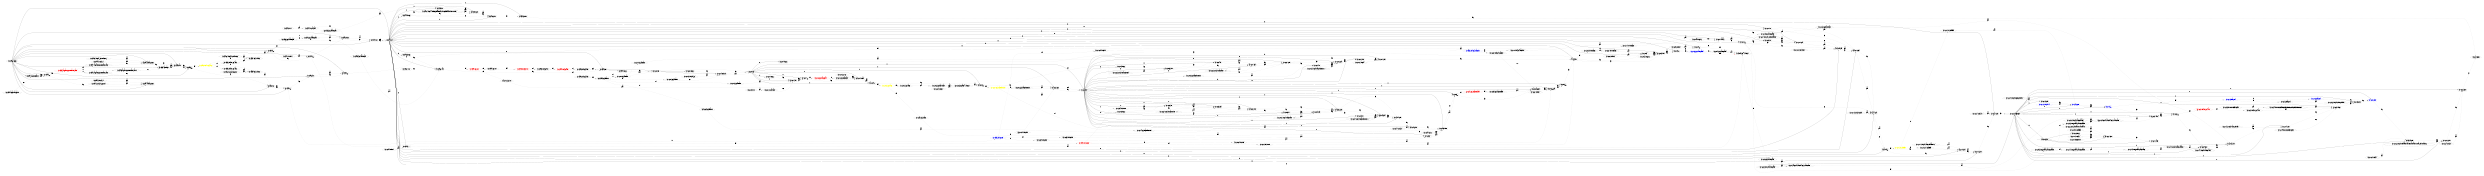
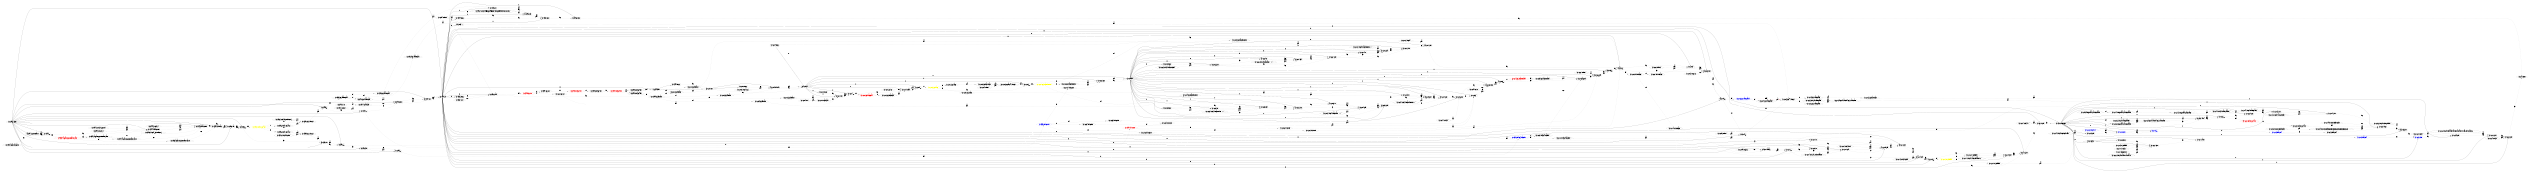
edge "(157760006)If" -> "(157760079)empty": reversed
edge "(157759944)add_argument" -> "(157759948)add_argument": added, label "dep"
